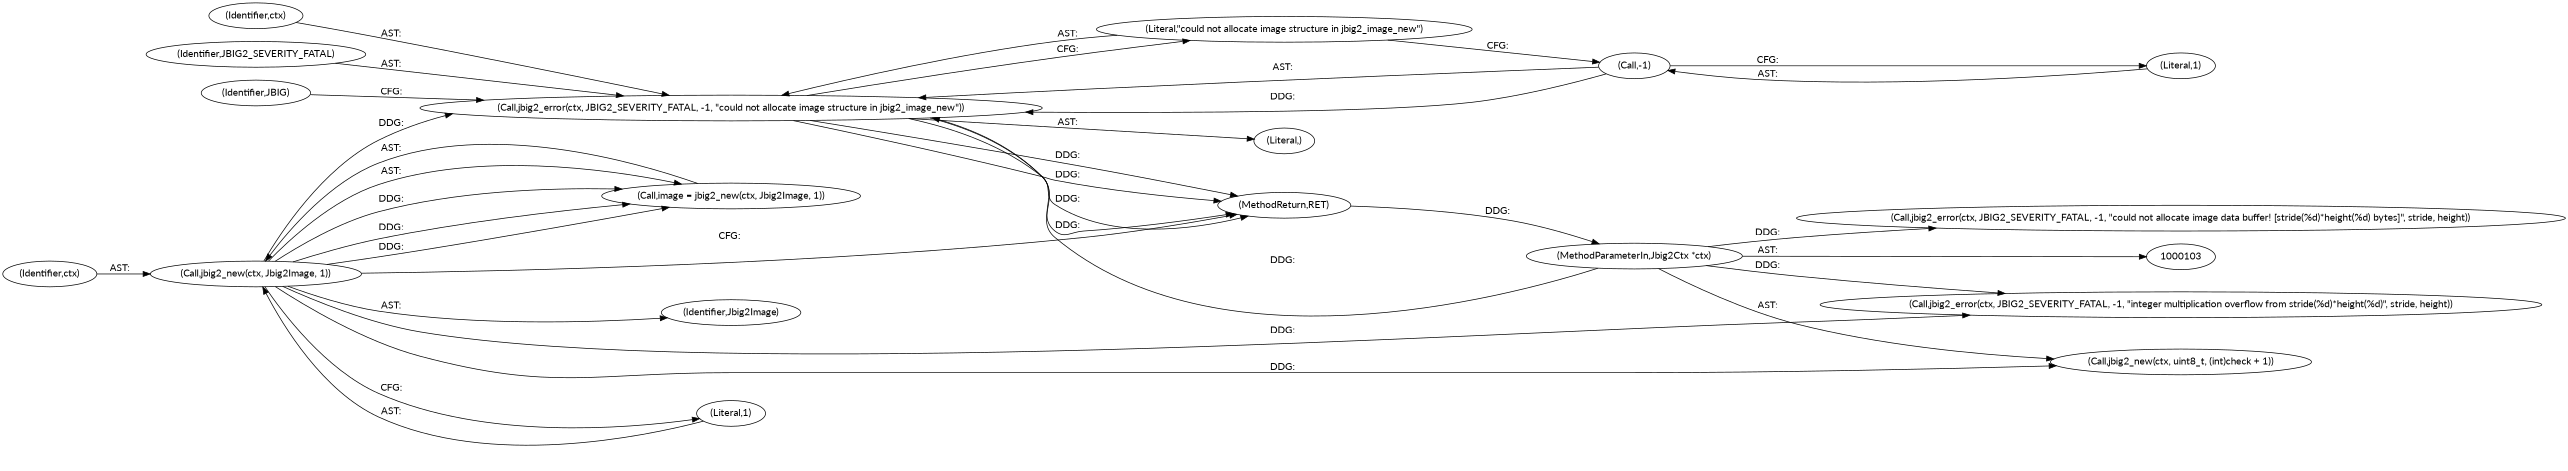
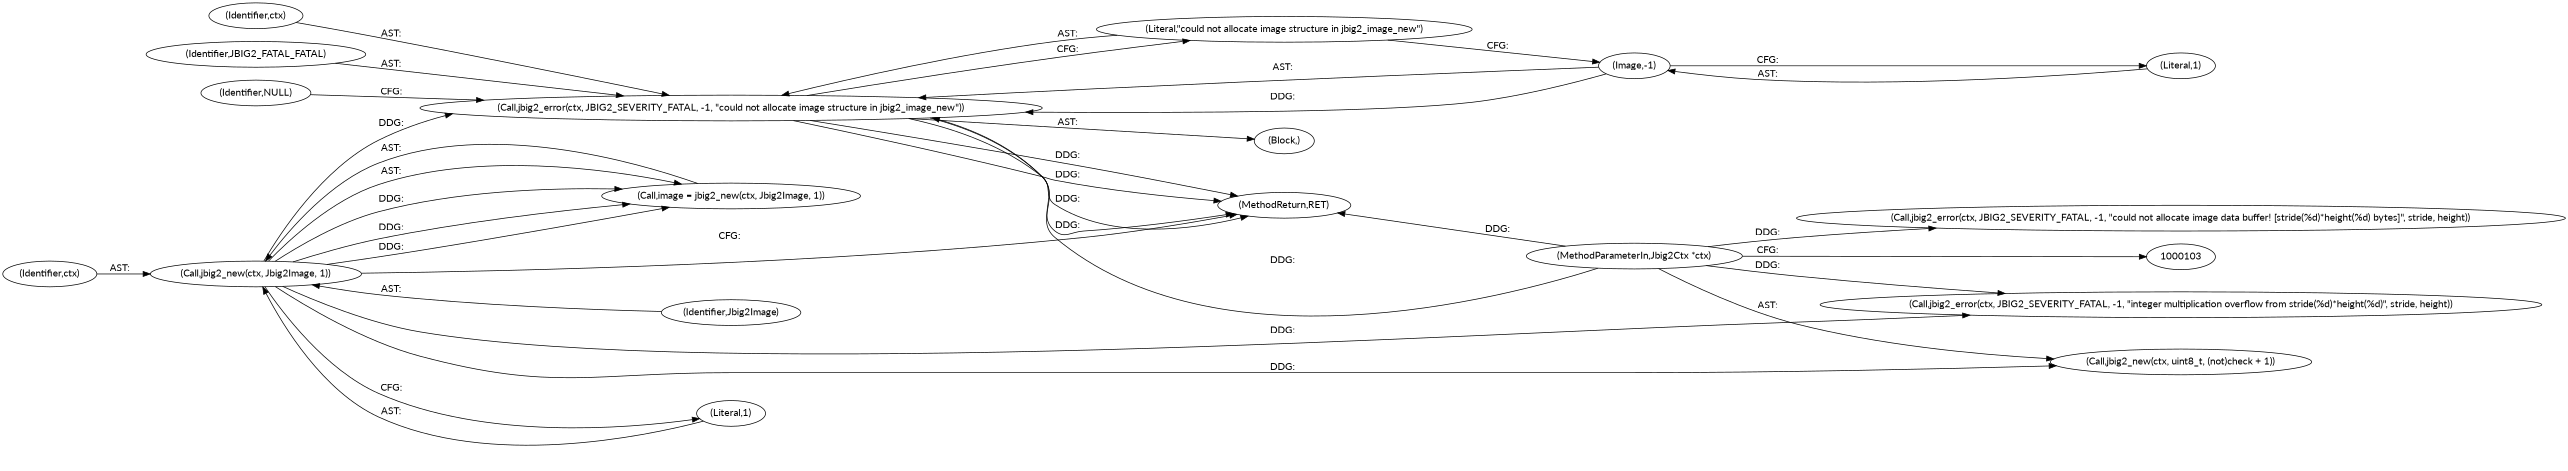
node "(Identifier,JBIG2_SEVERITY_FATAL)": label "(Identifier,JBIG2_SEVERITY_FATAL)" -> "(Identifier,JBIG2_FATAL_FATAL)"
node "(Call,-1)": label "(Call,-1)" -> "(Image,-1)"
node "(Identifier,JBIG)": label "(Identifier,JBIG)" -> "(Identifier,NULL)"
node "(Literal,)": label "(Literal,)" -> "(Block,)"
edge "(MethodReturn,RET)" -> "(MethodParameterIn,Jbig2Ctx *ctx)": reversed
edge "(MethodParameterIn,Jbig2Ctx *ctx)" -> "1000103": label "AST: " -> "CFG: "
edge "(Call,jbig2_new(ctx, Jbig2Image, 1))" -> "(Identifier,Jbig2Image)": reversed
node "(Call,jbig2_new(ctx, uint8_t, (int)check + 1))": label "(Call,jbig2_new(ctx, uint8_t, (int)check + 1))" -> "(Call,jbig2_new(ctx, uint8_t, (not)check + 1))"
